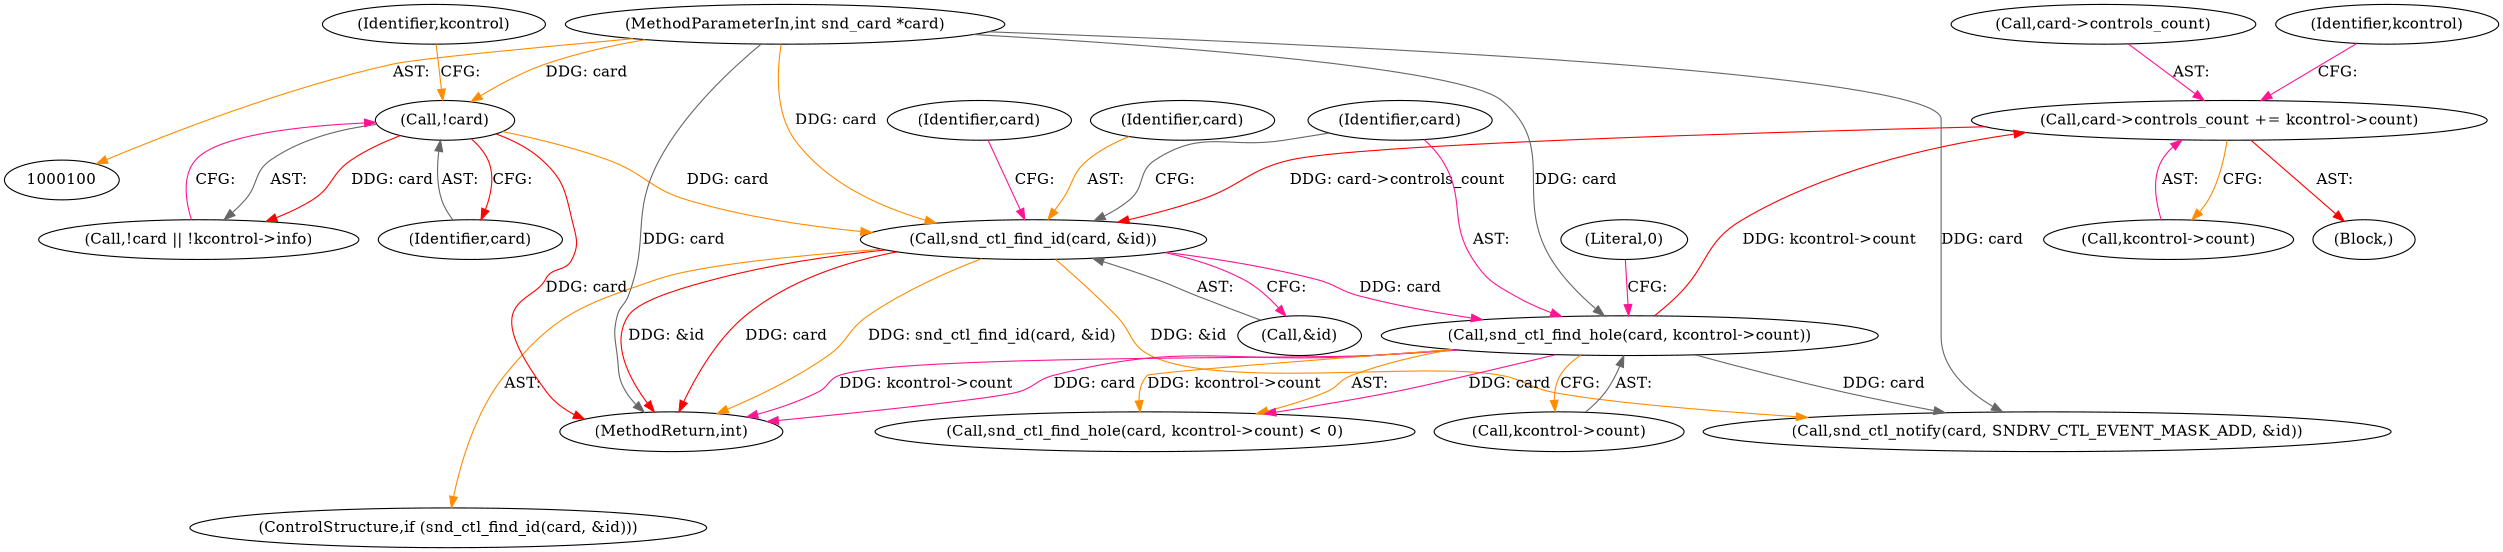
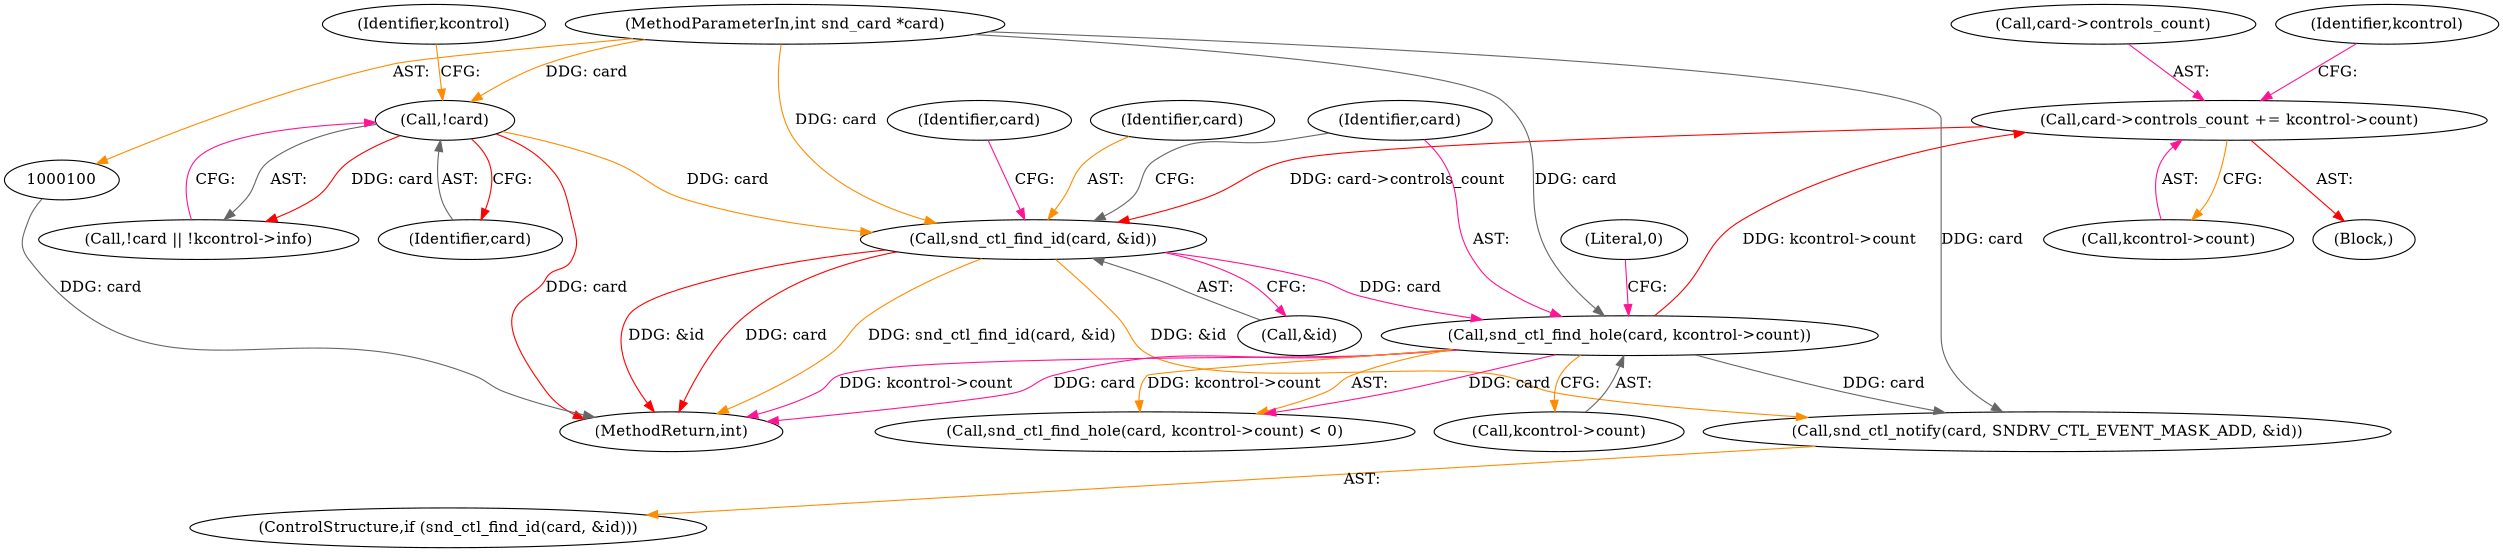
edge "(MethodParameterIn,int snd_card *card)" -> "(MethodReturn,int)": now "1000100" -> "(MethodReturn,int)"
edge "(Call,snd_ctl_find_id(card, &id))" -> "(ControlStructure,if (snd_ctl_find_id(card, &id)))": now "(Call,snd_ctl_notify(card, SNDRV_CTL_EVENT_MASK_ADD, &id))" -> "(ControlStructure,if (snd_ctl_find_id(card, &id)))"
